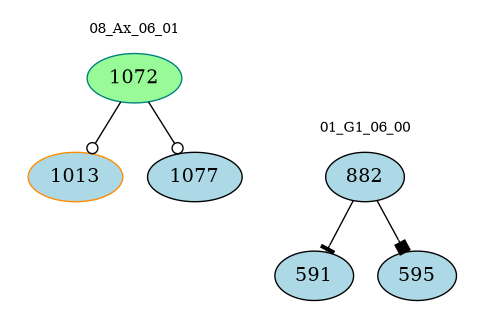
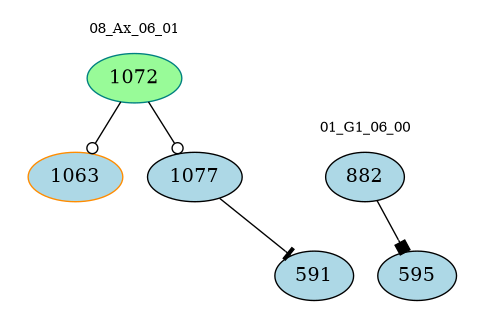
node "1013": label "1013" -> "1063"
edge "882" -> "591": now "1077" -> "591"
